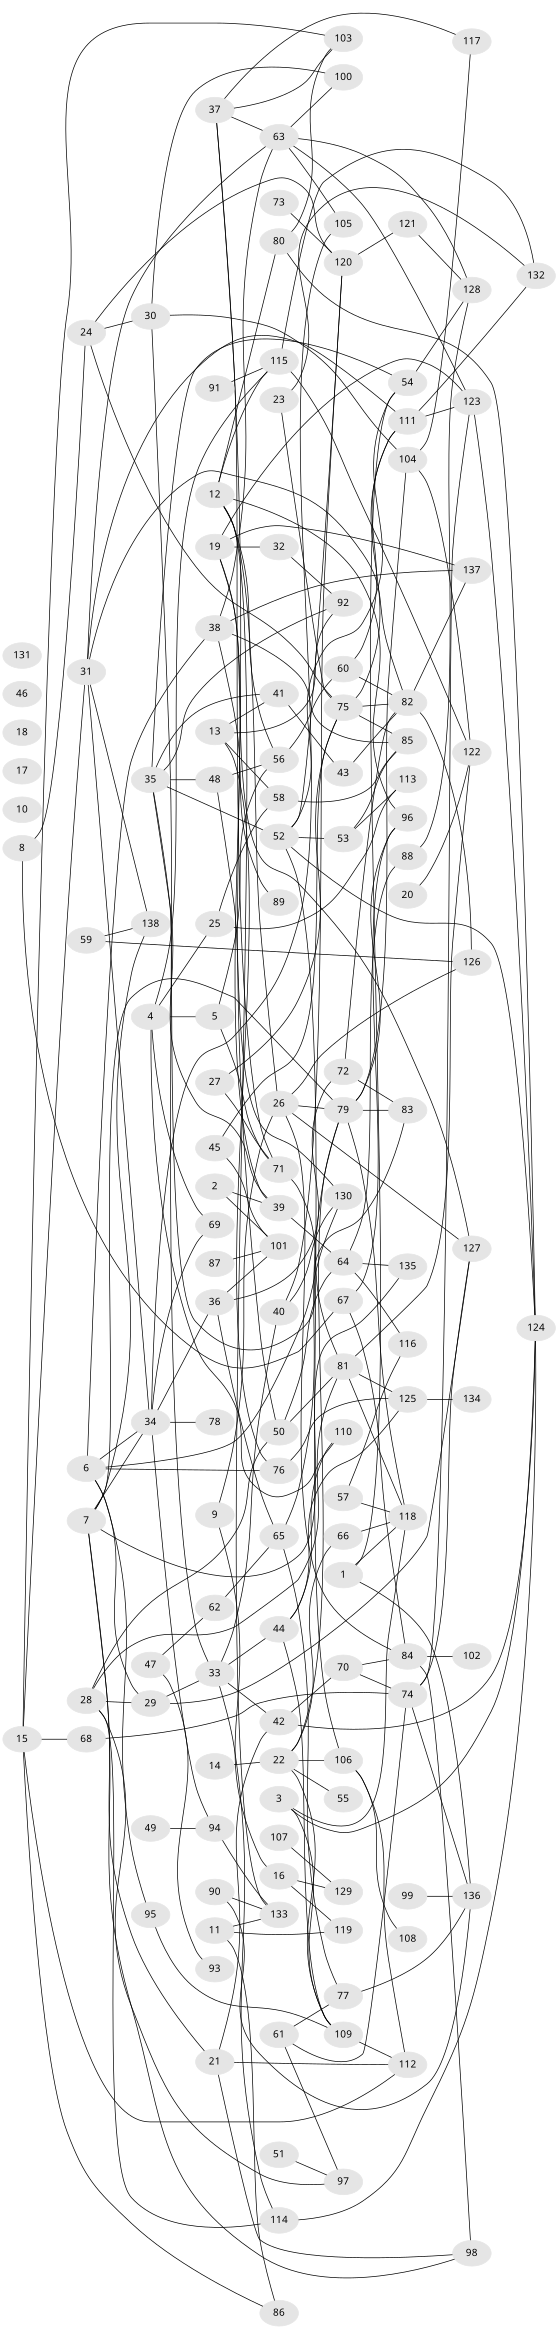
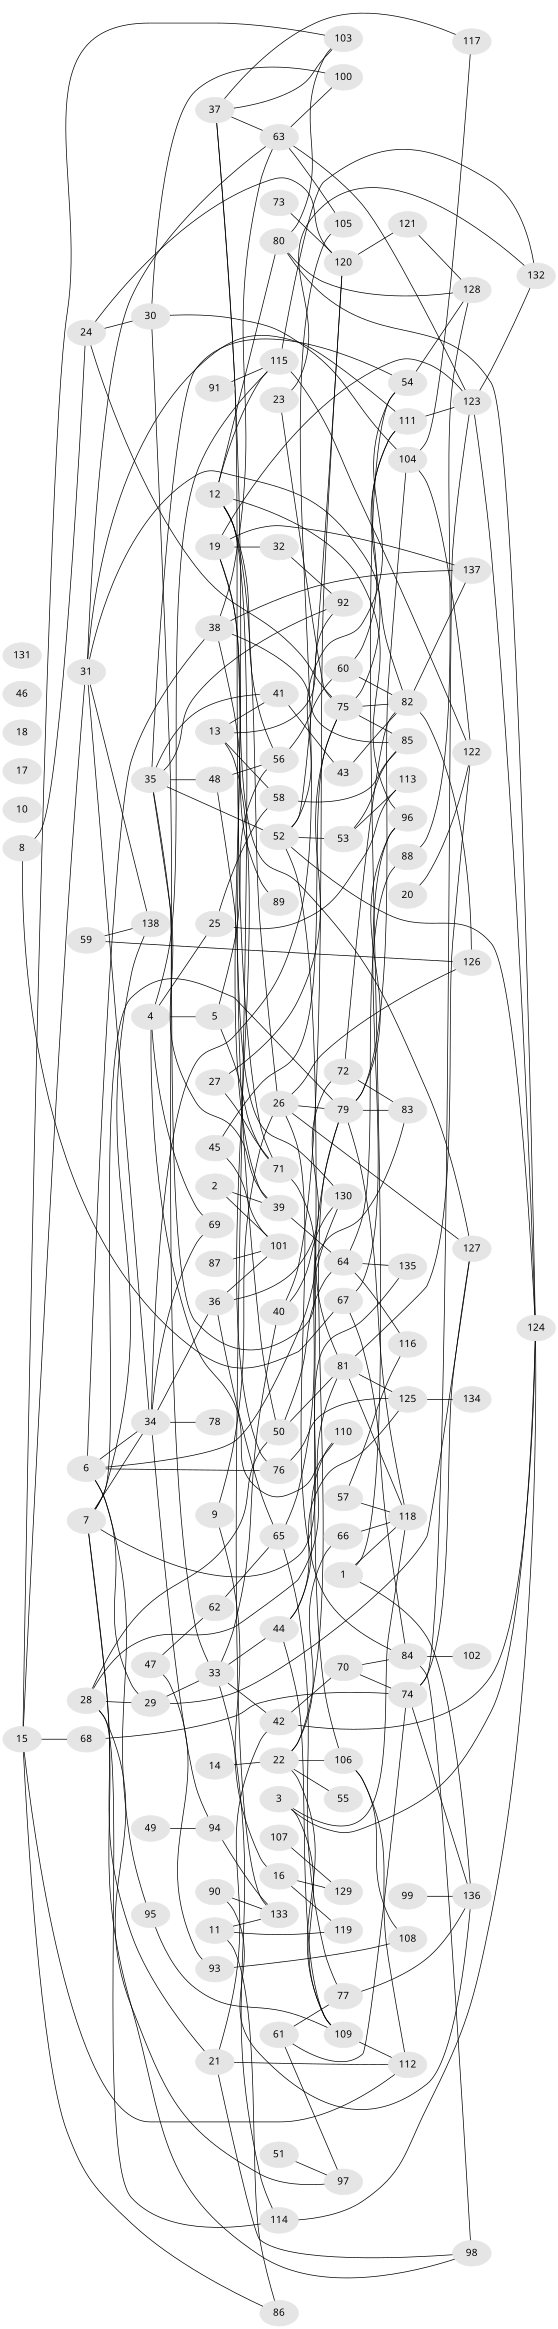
edge "63" -- "128": now "80" -- "128"
edge "132" -- "111": now "132" -- "123"
edge "108" -- "93": added
